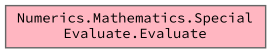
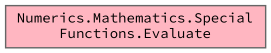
node "Numerics.Mathematics.Special Evaluate.Evaluate": label "Numerics.Mathematics.Special Evaluate.Evaluate" -> "Numerics.Mathematics.Special Functions.Evaluate"
